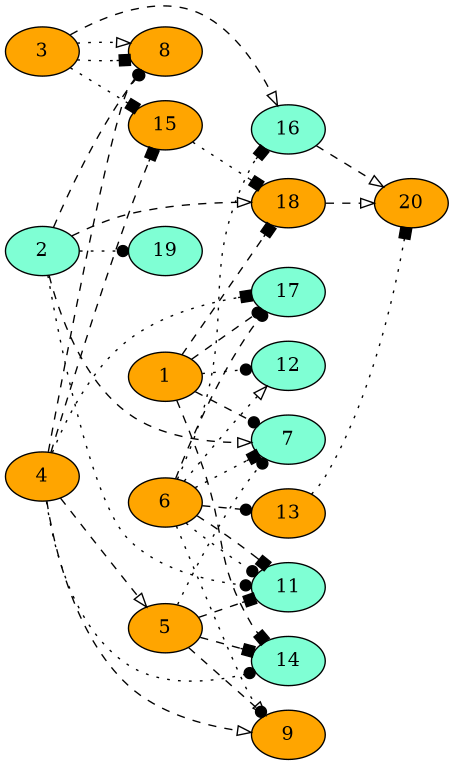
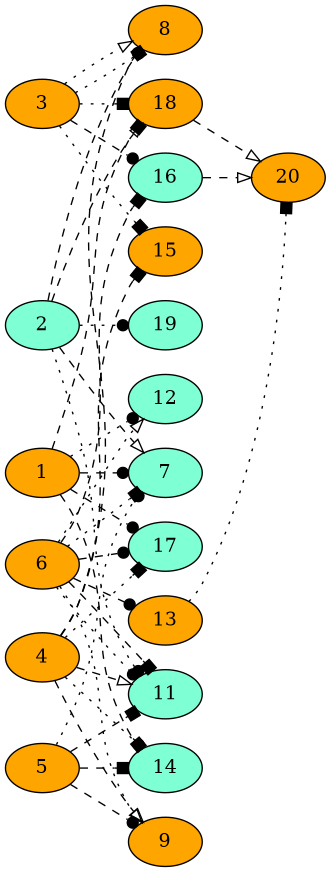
edge "3" -> "16": arrowhead onormal -> dot
edge "15" -> "18": now "3" -> "18"
edge "6" -> "16": style dotted -> dashed
edge "4" -> "5": now "4" -> "11"
